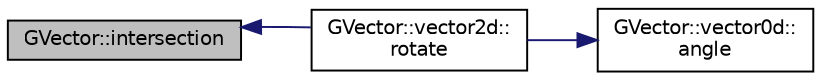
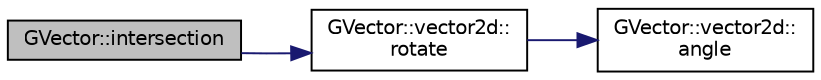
edge "GVector::vector2d:: rotate" -> "GVector::intersection": reversed
node "GVector::vector0d:: angle": label "GVector::vector0d:: angle" -> "GVector::vector2d:: angle"
